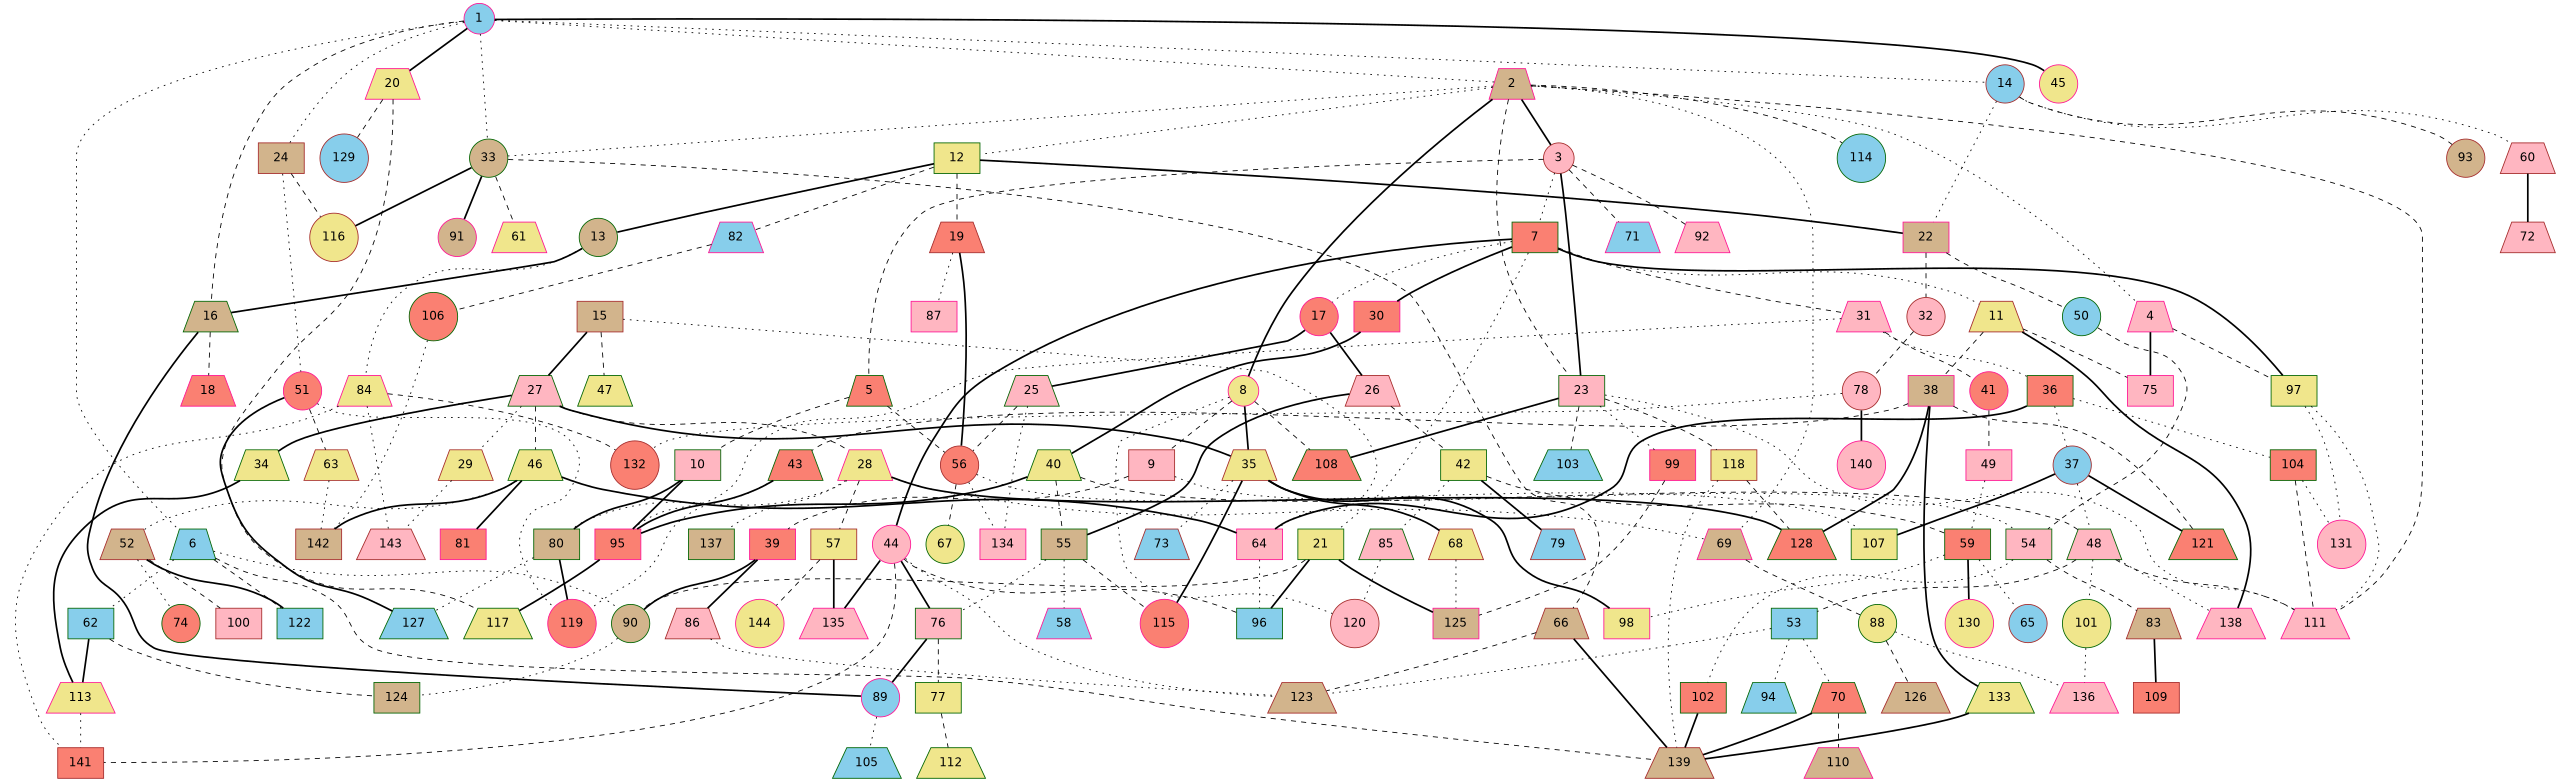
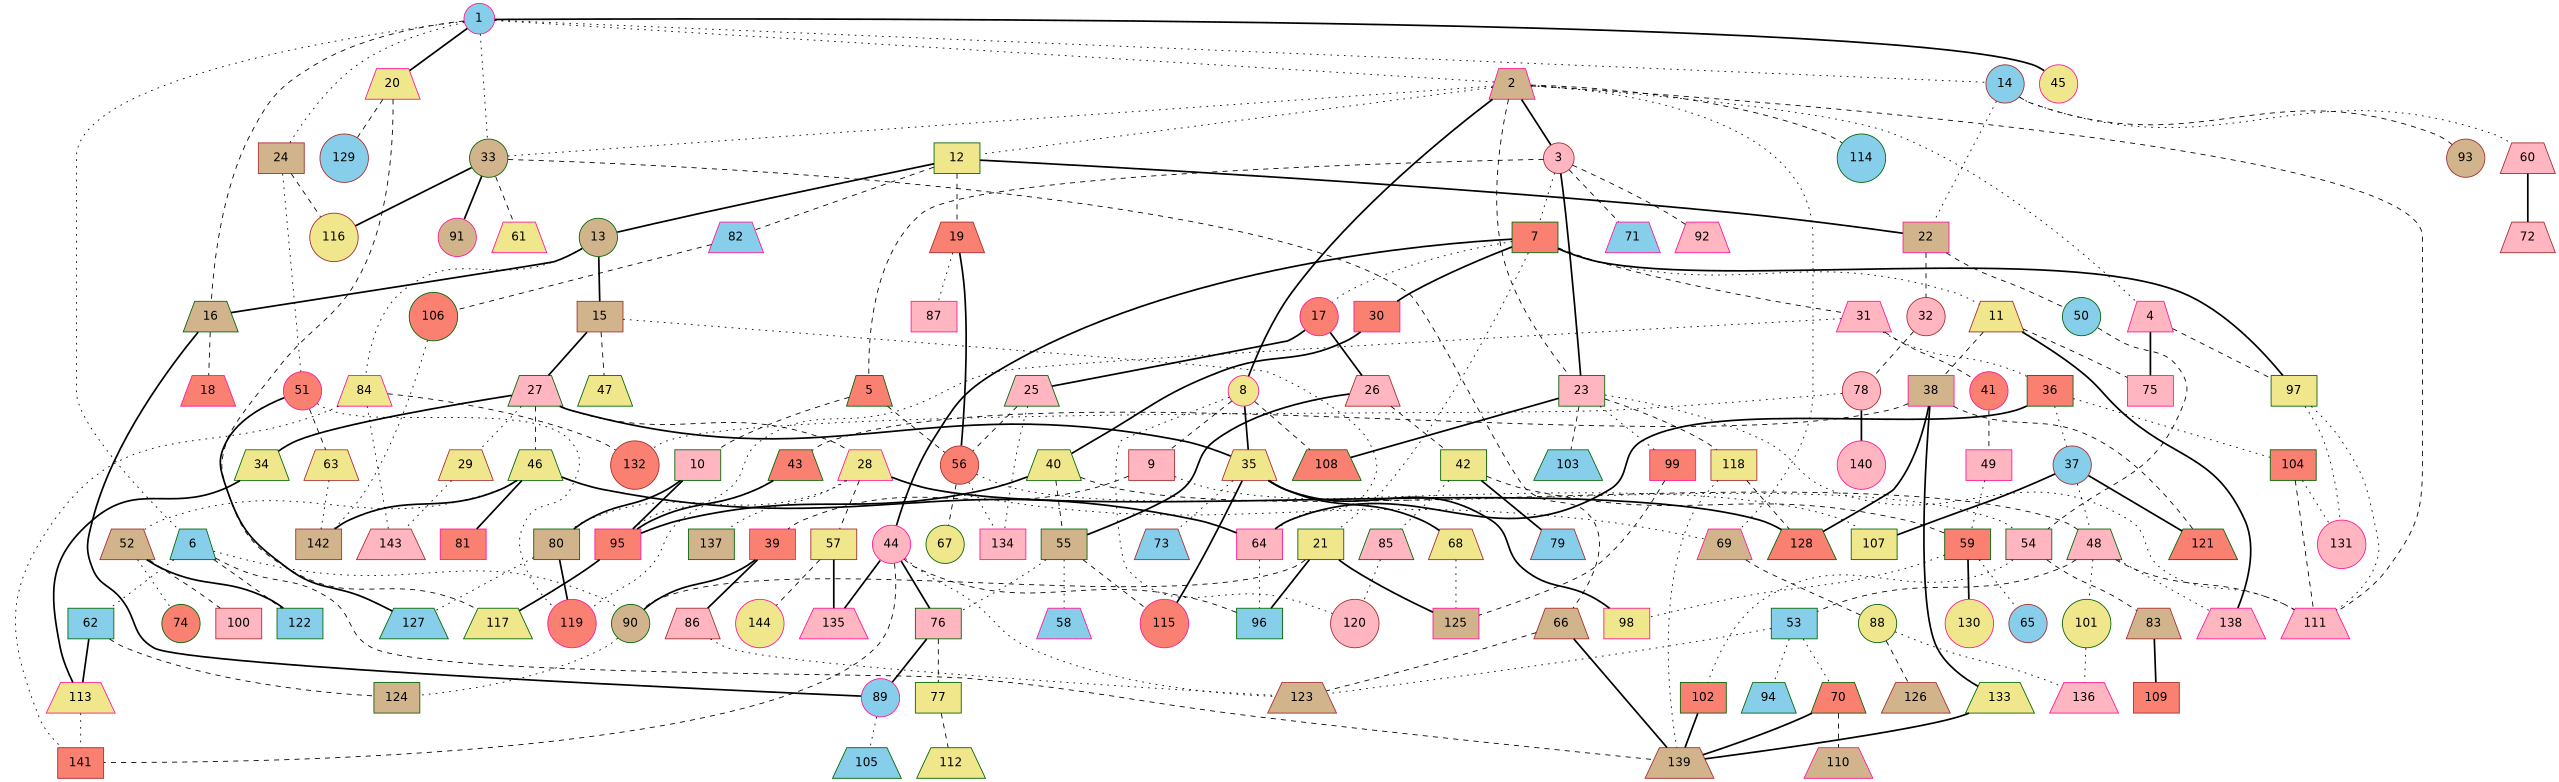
edge "13" -- "15": added
